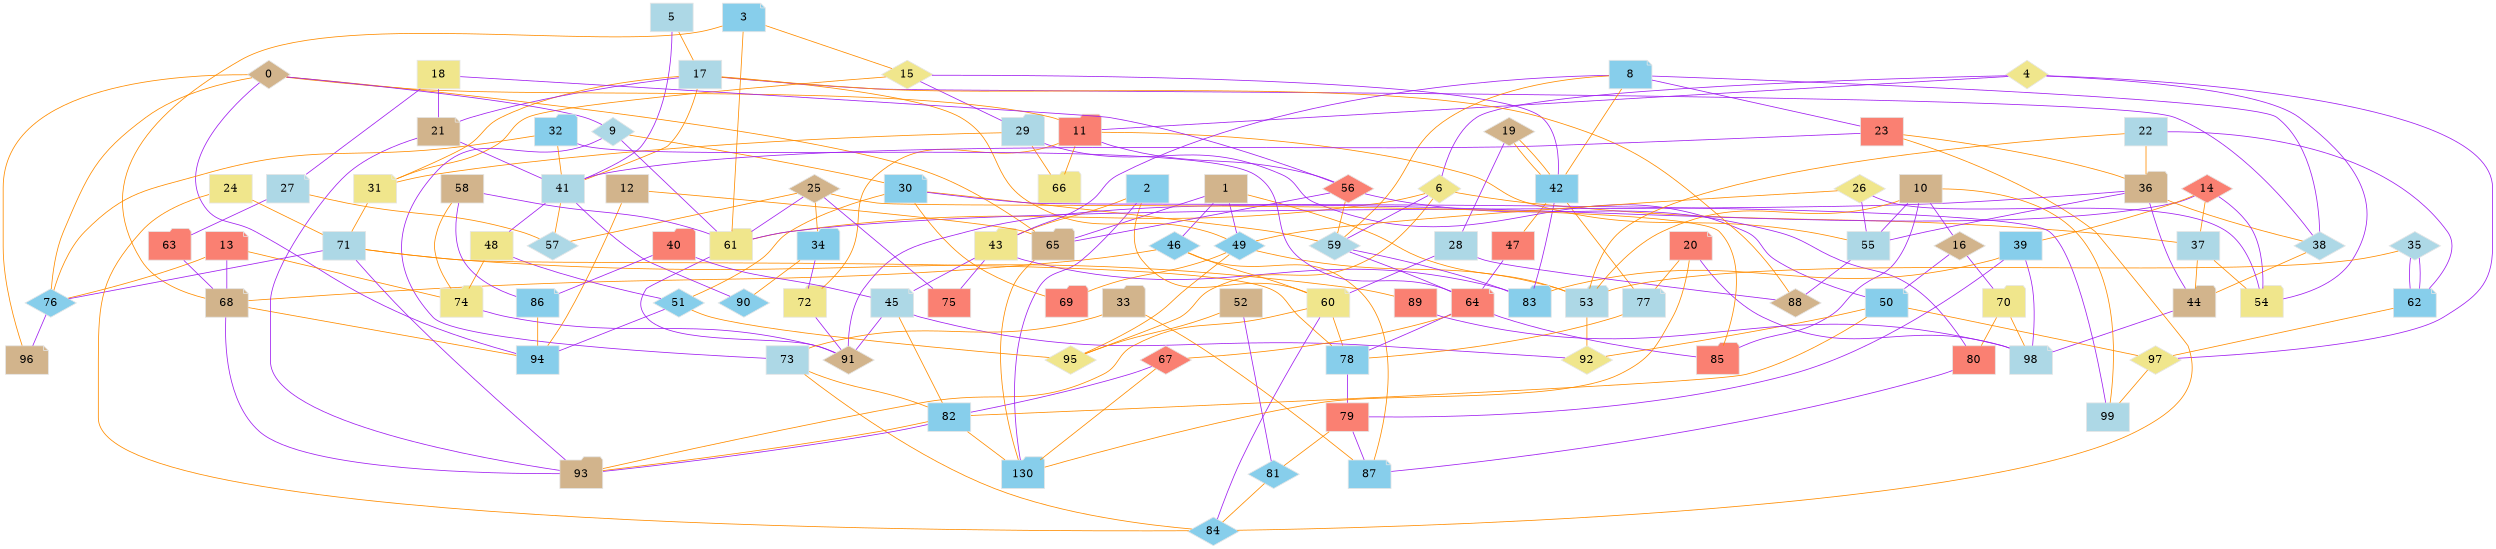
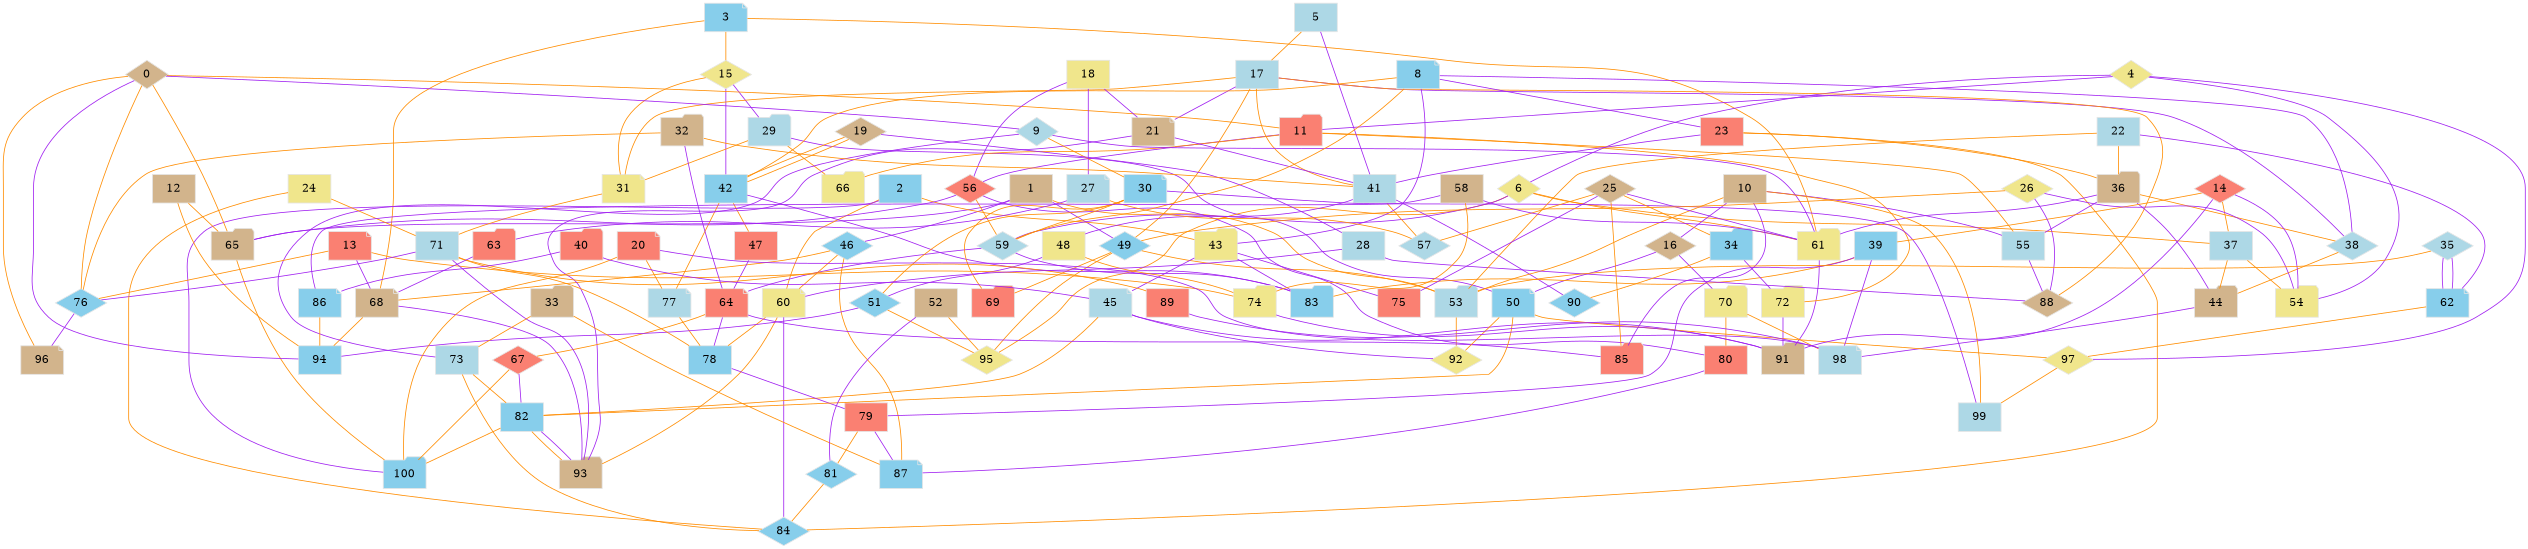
node "32": fillcolor skyblue -> tan
edge "26" -- "55": now "26" -- "88"
node "91": shape diamond -> folder
node "130": label "130" -> "100"
